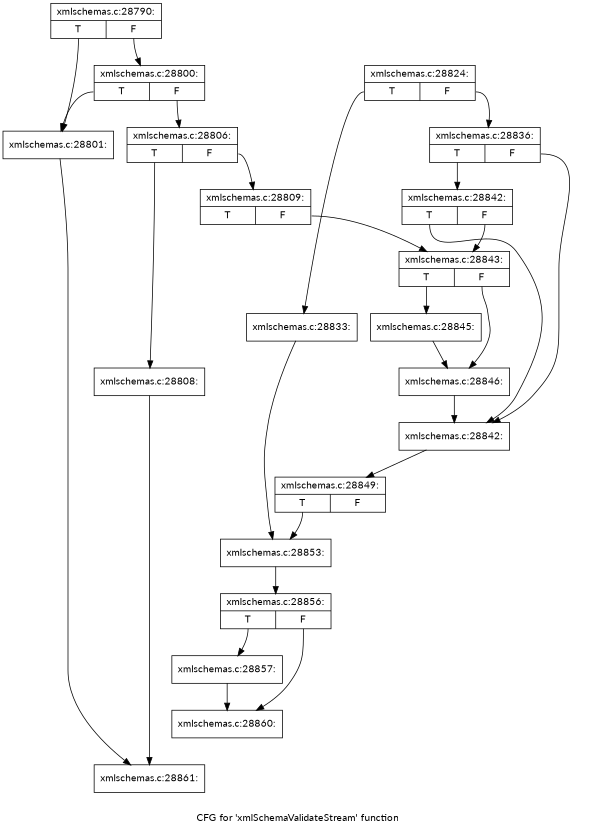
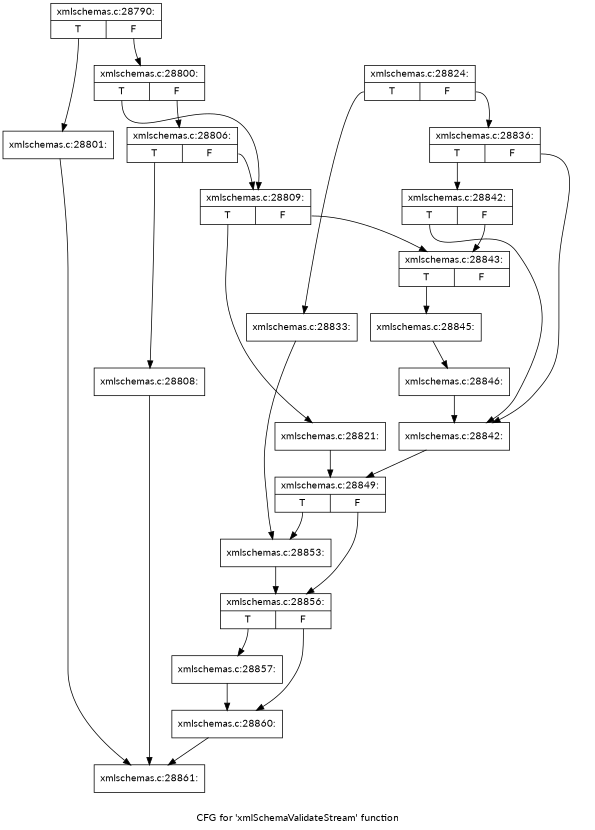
edge "xmlschemas.c:28800:" -> "xmlschemas.c:28801:": now "xmlschemas.c:28800:" -> "xmlschemas.c:28809:"
edge "xmlschemas.c:28843:" -> "xmlschemas.c:28846:": removed
node "xmlschemas.c:28821:": added
edge "xmlschemas.c:28849:" -> "xmlschemas.c:28856:": added
edge "xmlschemas.c:28860:" -> "xmlschemas.c:28861:": added
